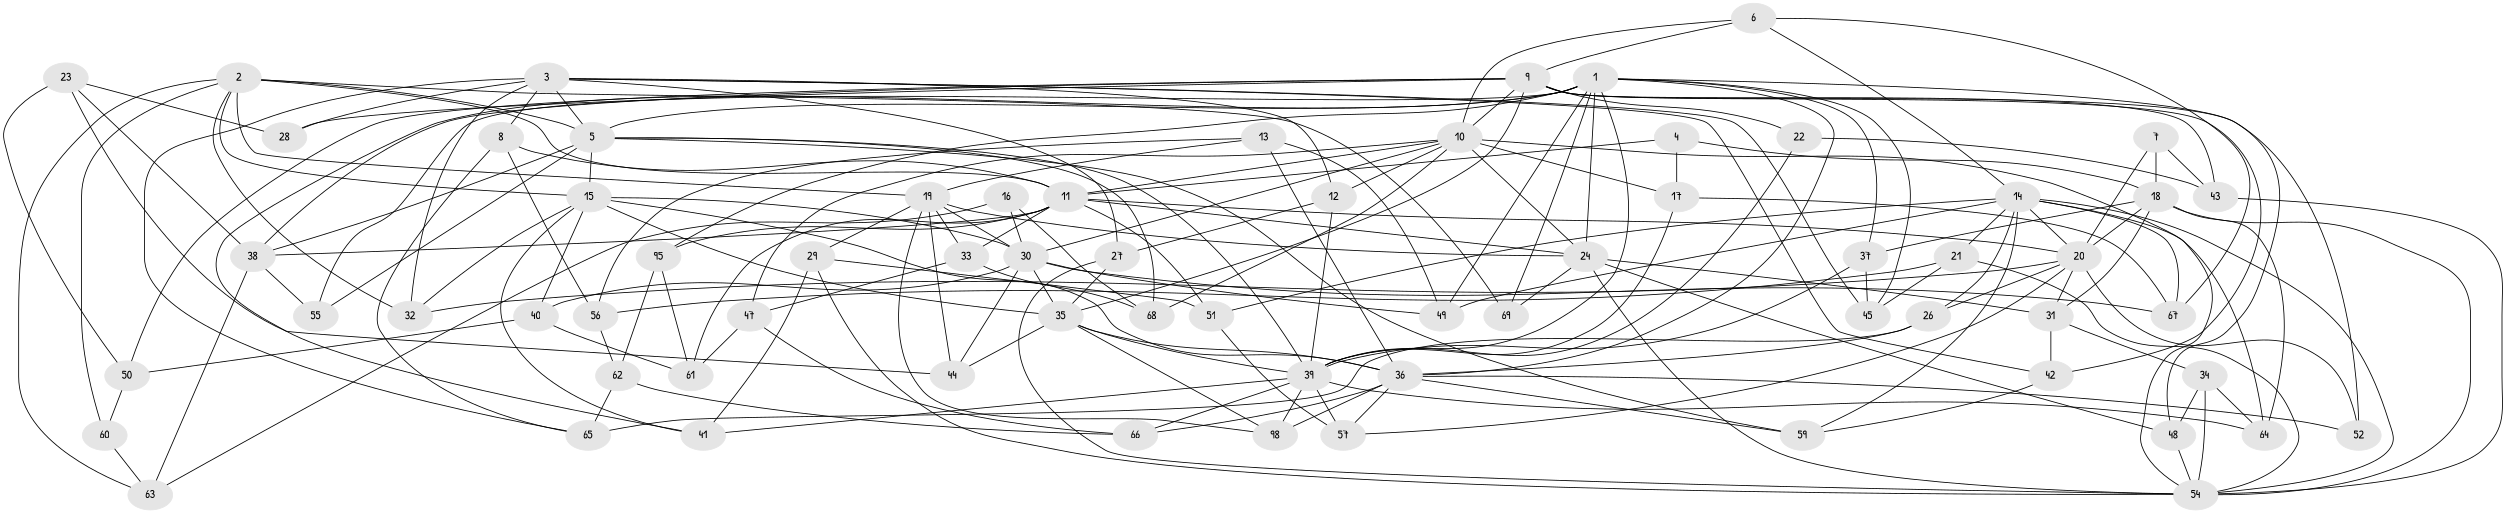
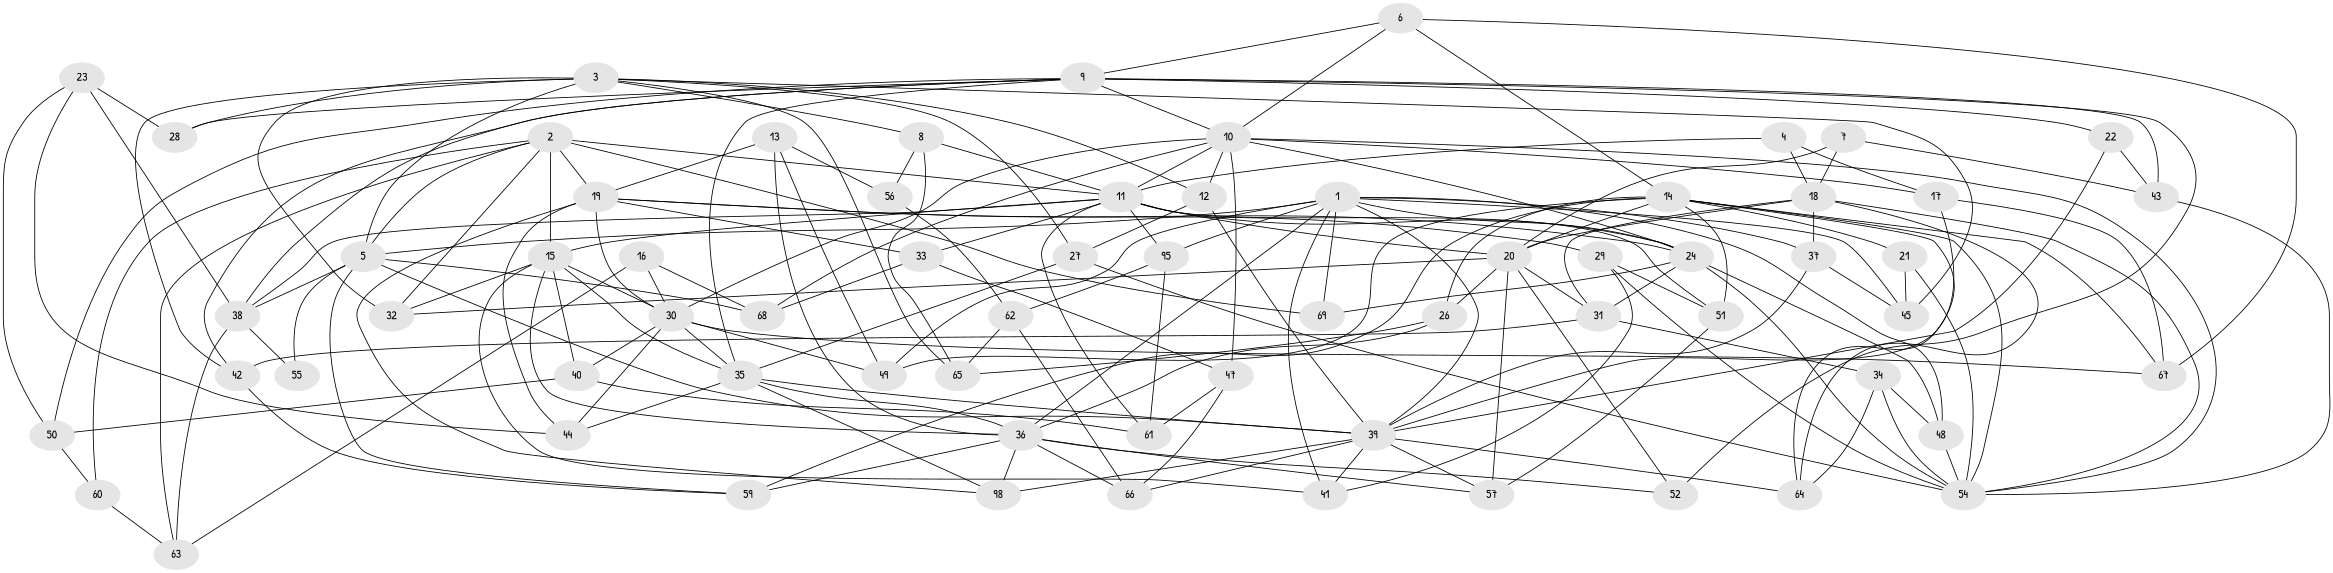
edge "1" -- "55": removed
edge "5" -- "15": now "11" -- "15"
edge "21" -- "56": removed
